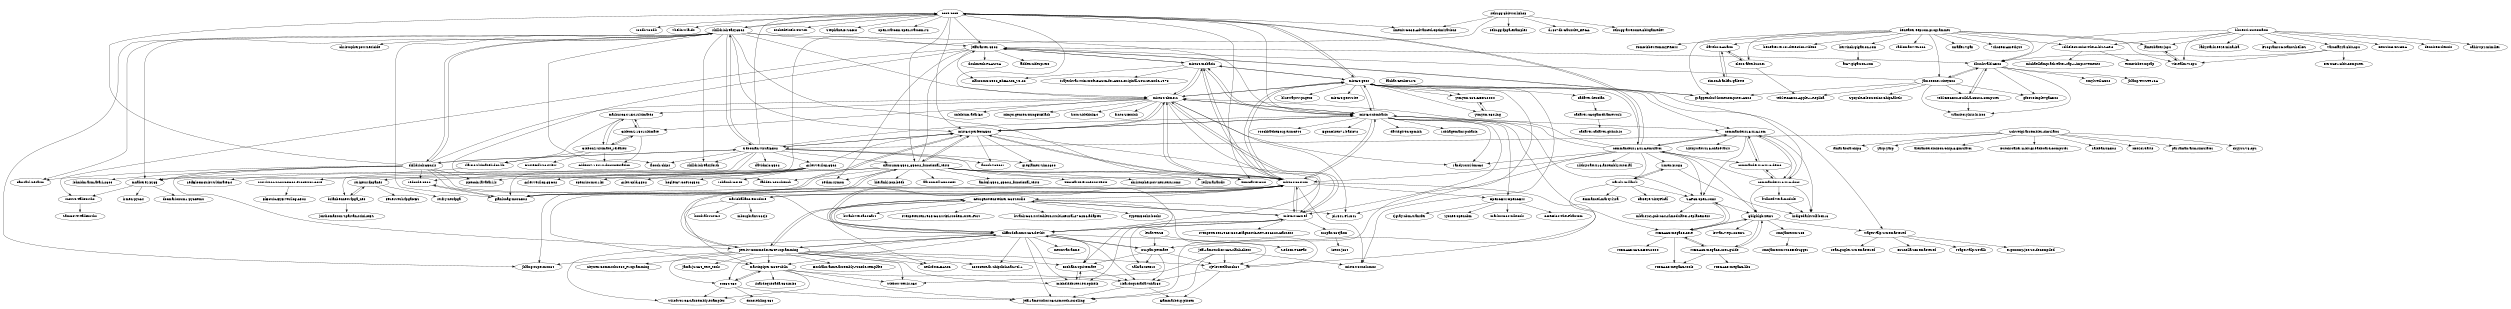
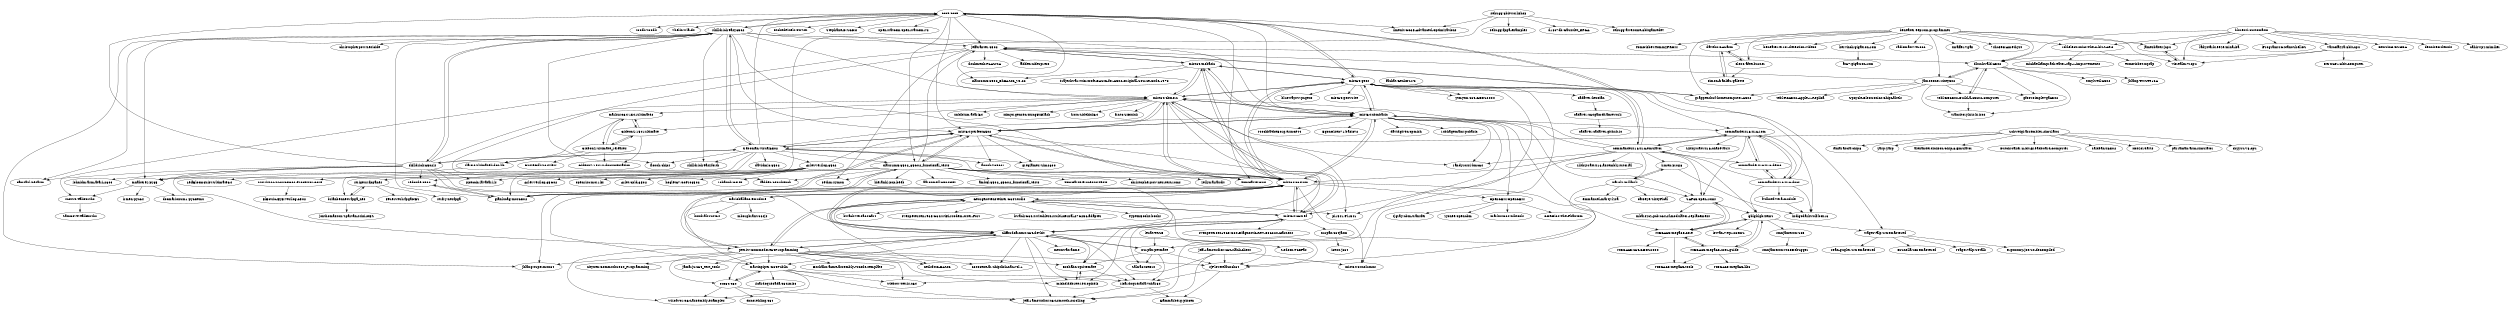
edge "ole00/afterburner" -> "tebl/RC6502-Apple-1-Replica": now "ole00/afterburner" -> "simon-frankau/galette"
node "ytmytm/c64-lng": removed
